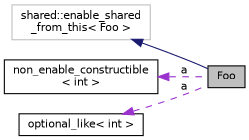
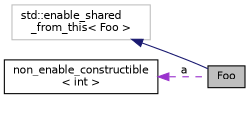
node "shared::enable_shared _from_this< Foo >": label "shared::enable_shared _from_this< Foo >" -> "std::enable_shared _from_this< Foo >"
node "optional_like< int >": removed
